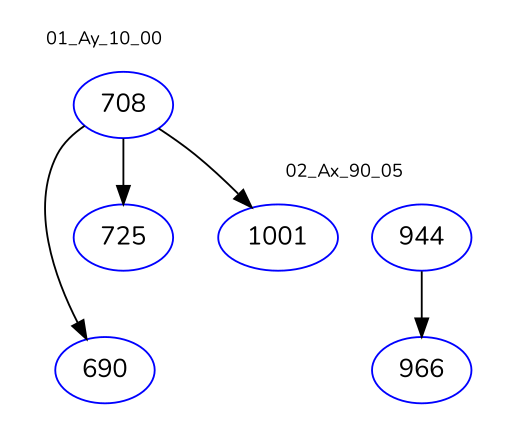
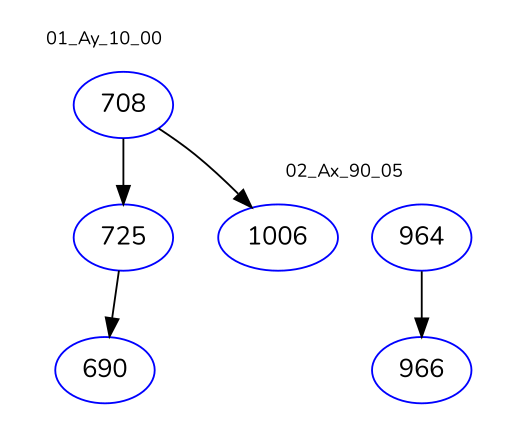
edge "708" -> "690": now "725" -> "690"
node "1001": label "1001" -> "1006"
node "944": label "944" -> "964"
